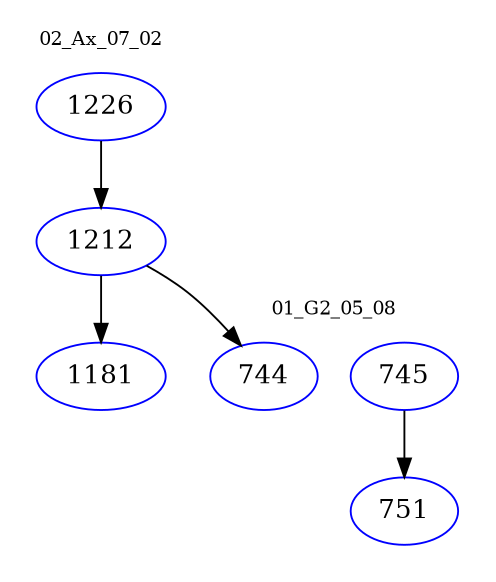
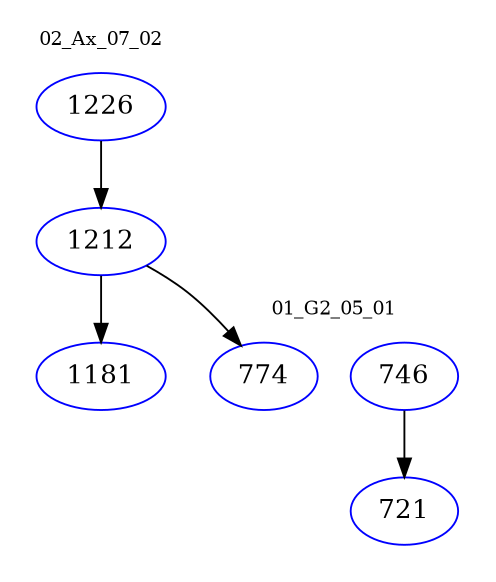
cluster "01_G2_05_08": label "01_G2_05_08" -> "01_G2_05_01"
node "744": label "744" -> "774"
node "745": label "745" -> "746"
node "751": label "751" -> "721"
